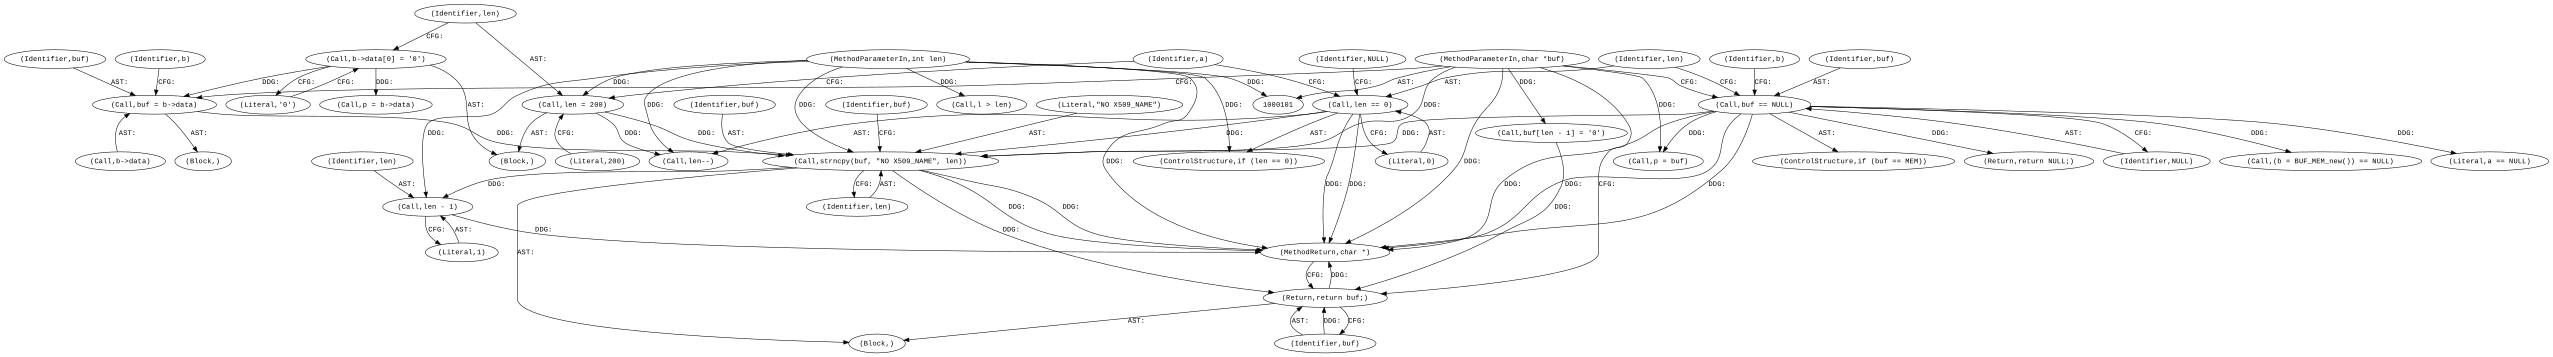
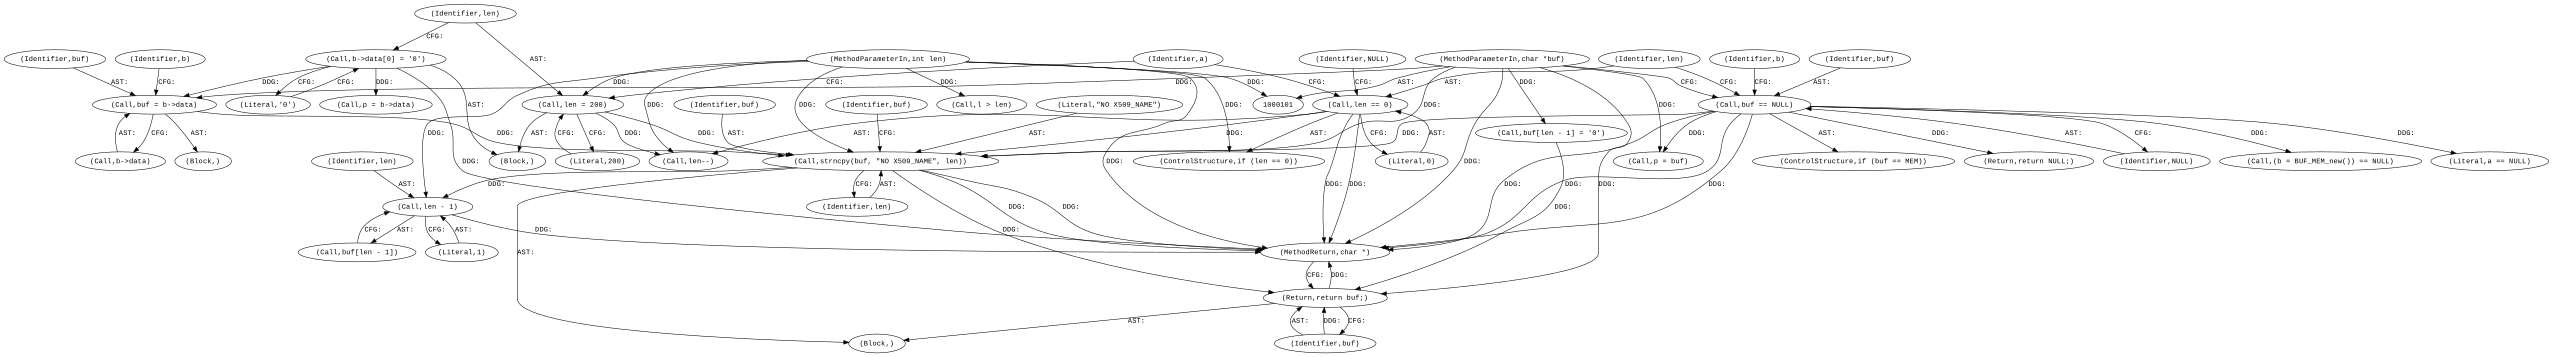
edge "(MethodParameterIn,char *buf)" -> "(Call,buf = b->data)": label "CFG: " -> "DDG: "
edge "(Call,len = 200)" -> "(Literal,200)": added, label "CFG:"
edge "(Call,buf = b->data)" -> "(Call,b->data)": added, label "CFG:"
edge "(MethodParameterIn,char *buf)" -> "(Return,return buf;)": label "CFG: " -> "DDG: "
edge "(Call,b->data[0] = '0')" -> "(MethodReturn,char *)": added, label "DDG:"
node "(Call,buf[len - 1])": added
